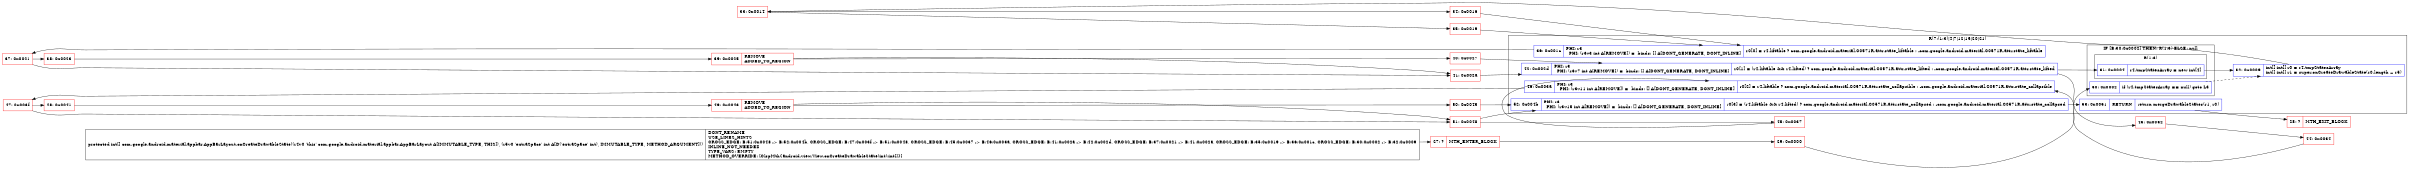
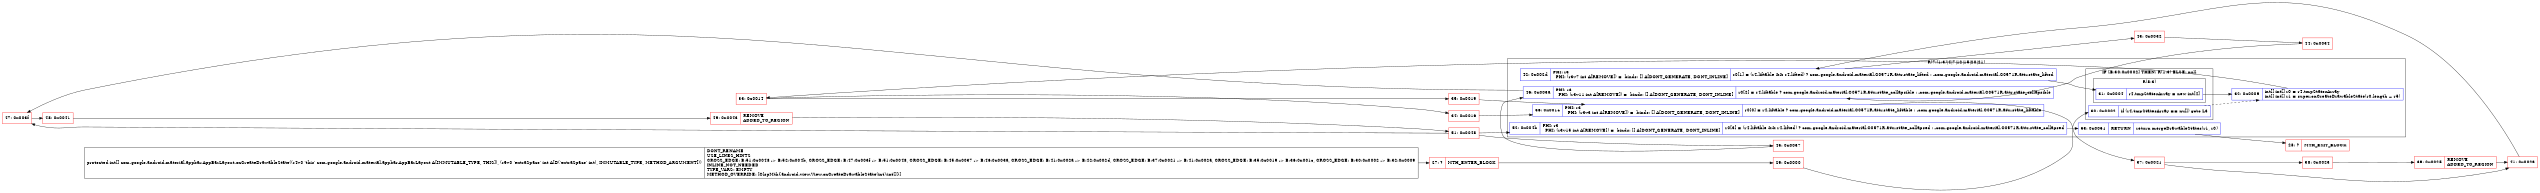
node "40: 0x0027": removed
cluster "R(1:3)": label "R(1:3)" -> "R(8:3)"
node "50: 0x0045": removed
edge "47: 0x003f" -> "51: 0x0048": reversed
